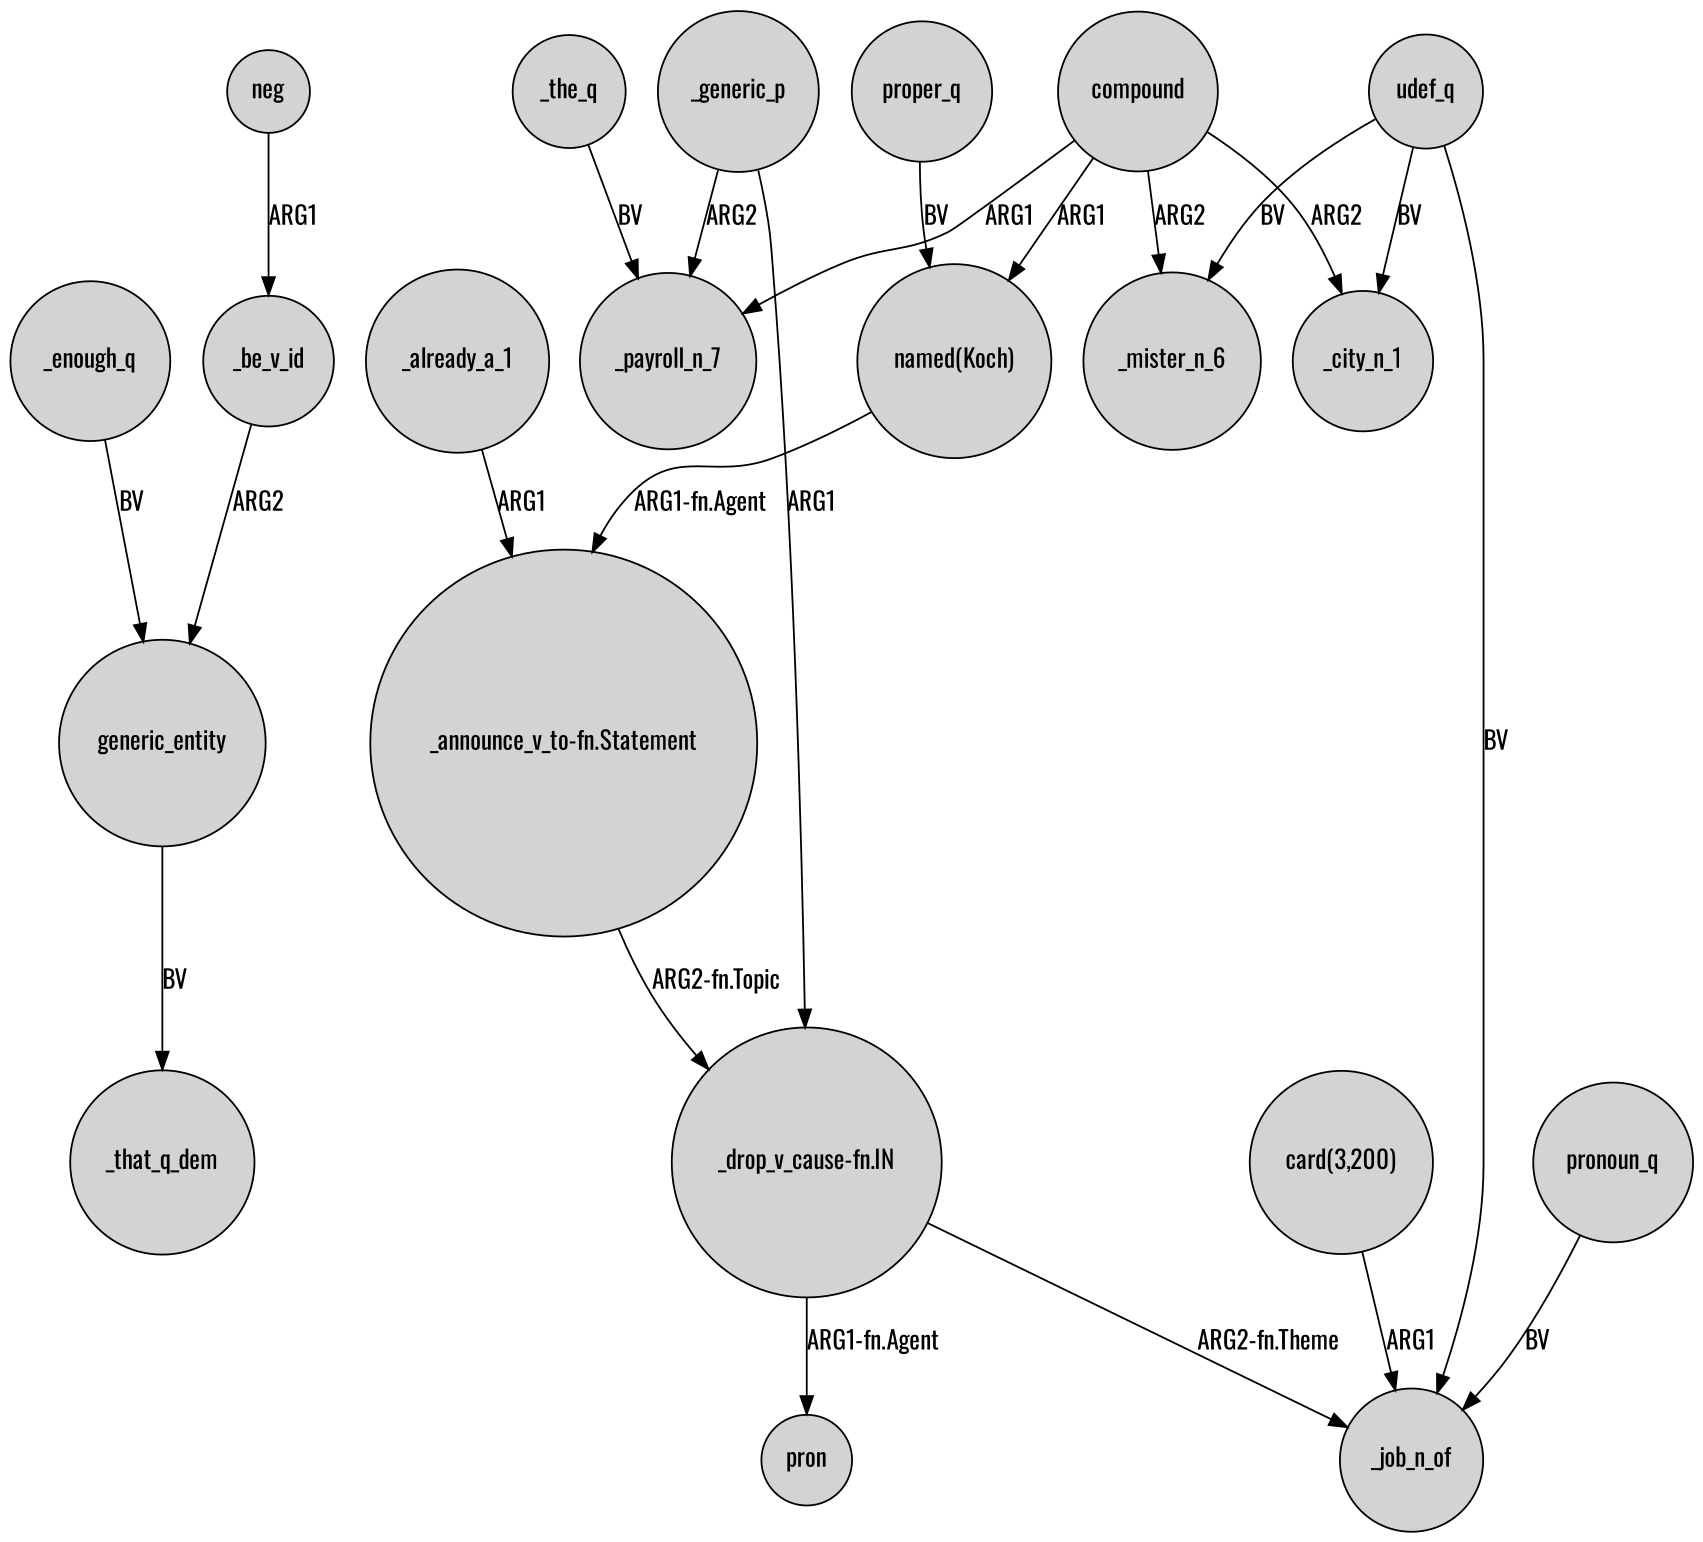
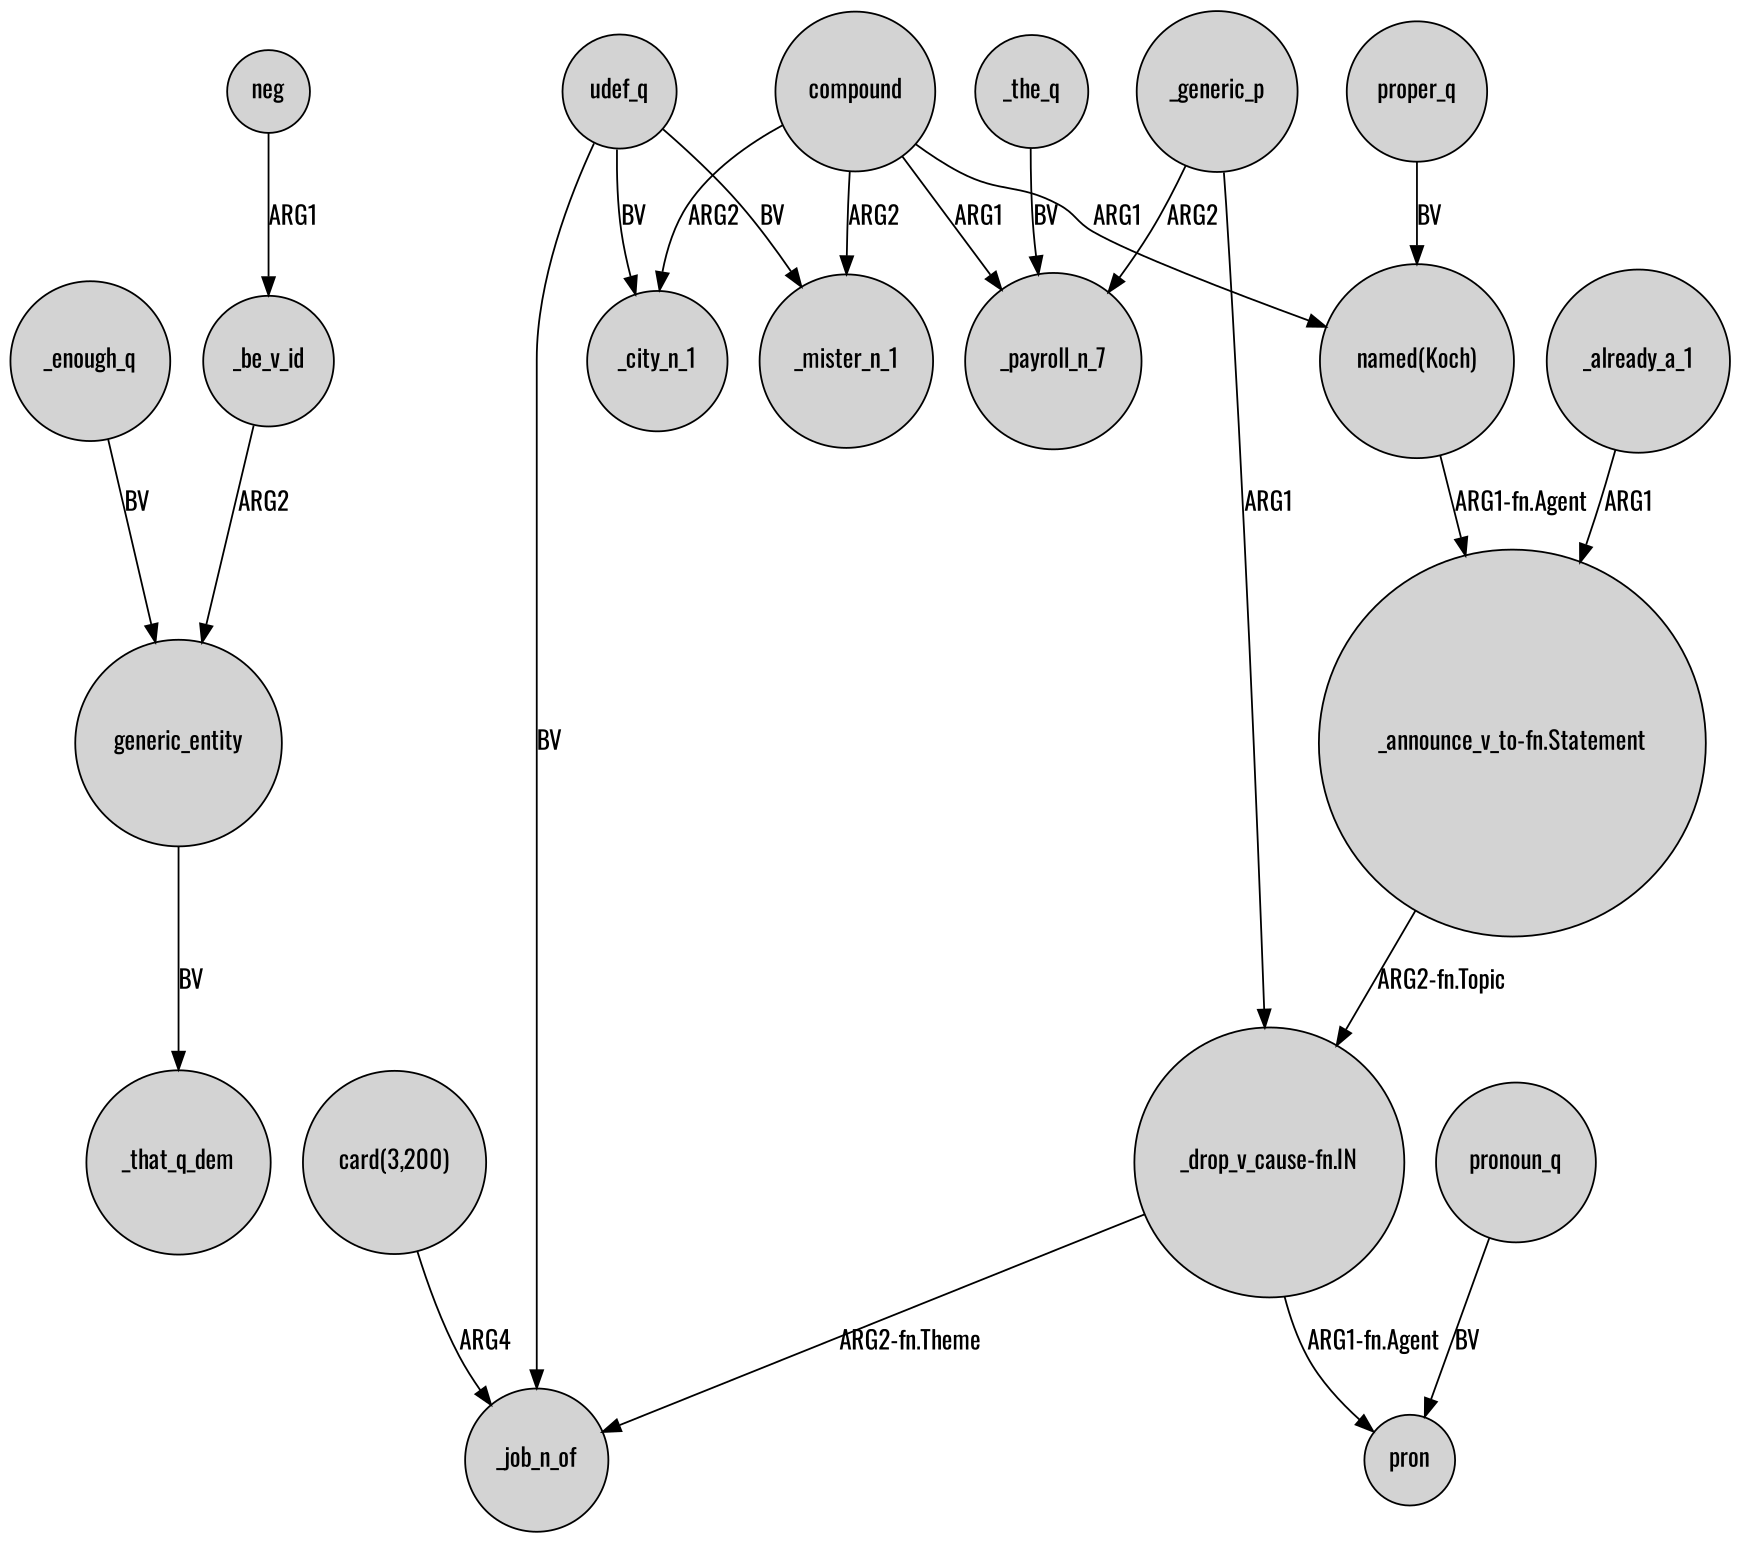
node "_mister_n_6": label "_mister_n_6" -> "_mister_n_1"
edge "pronoun_q" -> "_job_n_of": now "pronoun_q" -> "pron"
edge "card(3,200)" -> "_job_n_of": label "ARG1" -> "ARG4"
